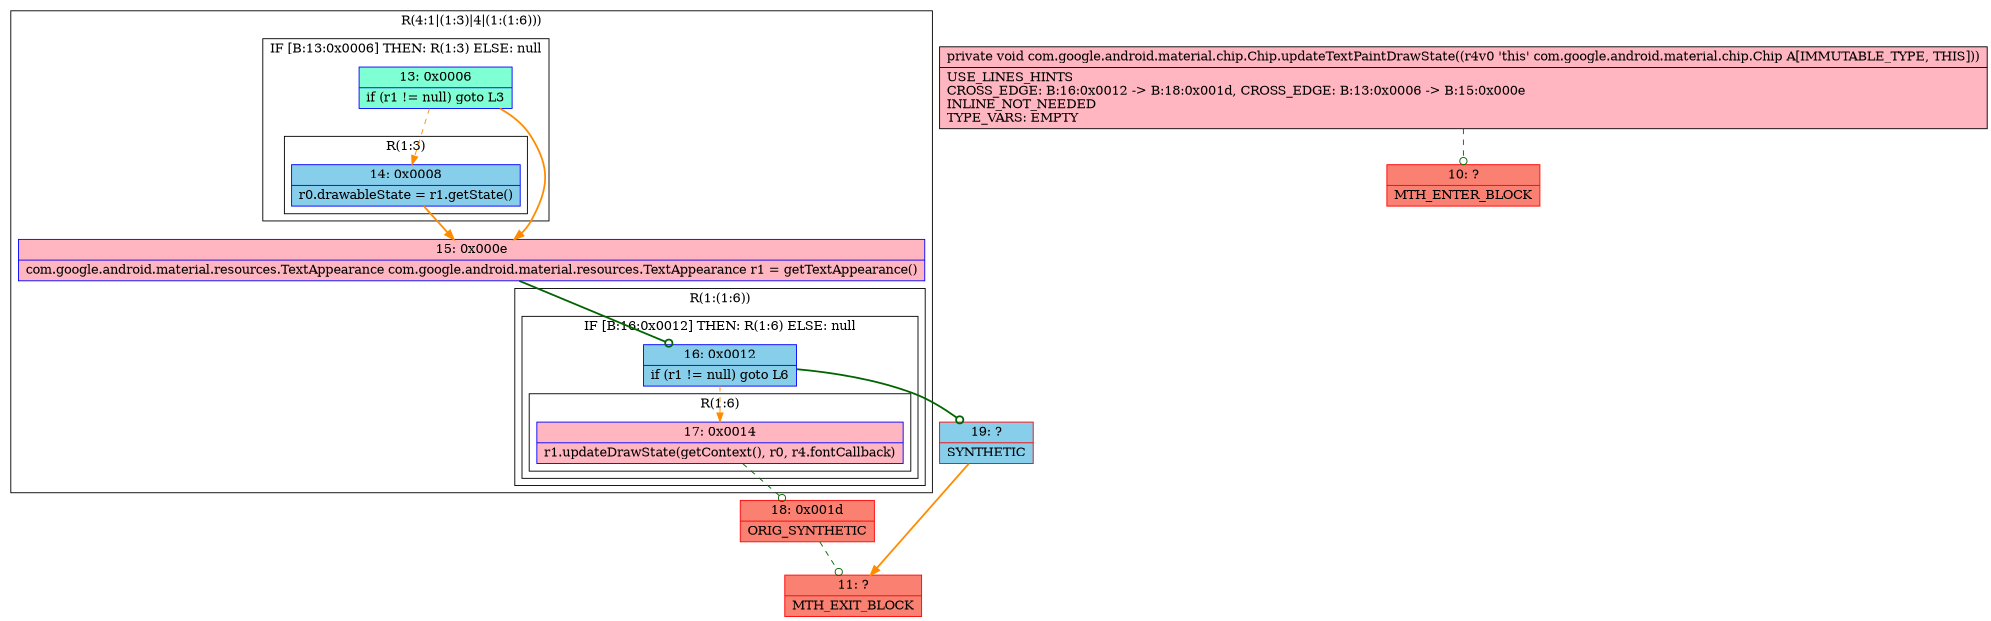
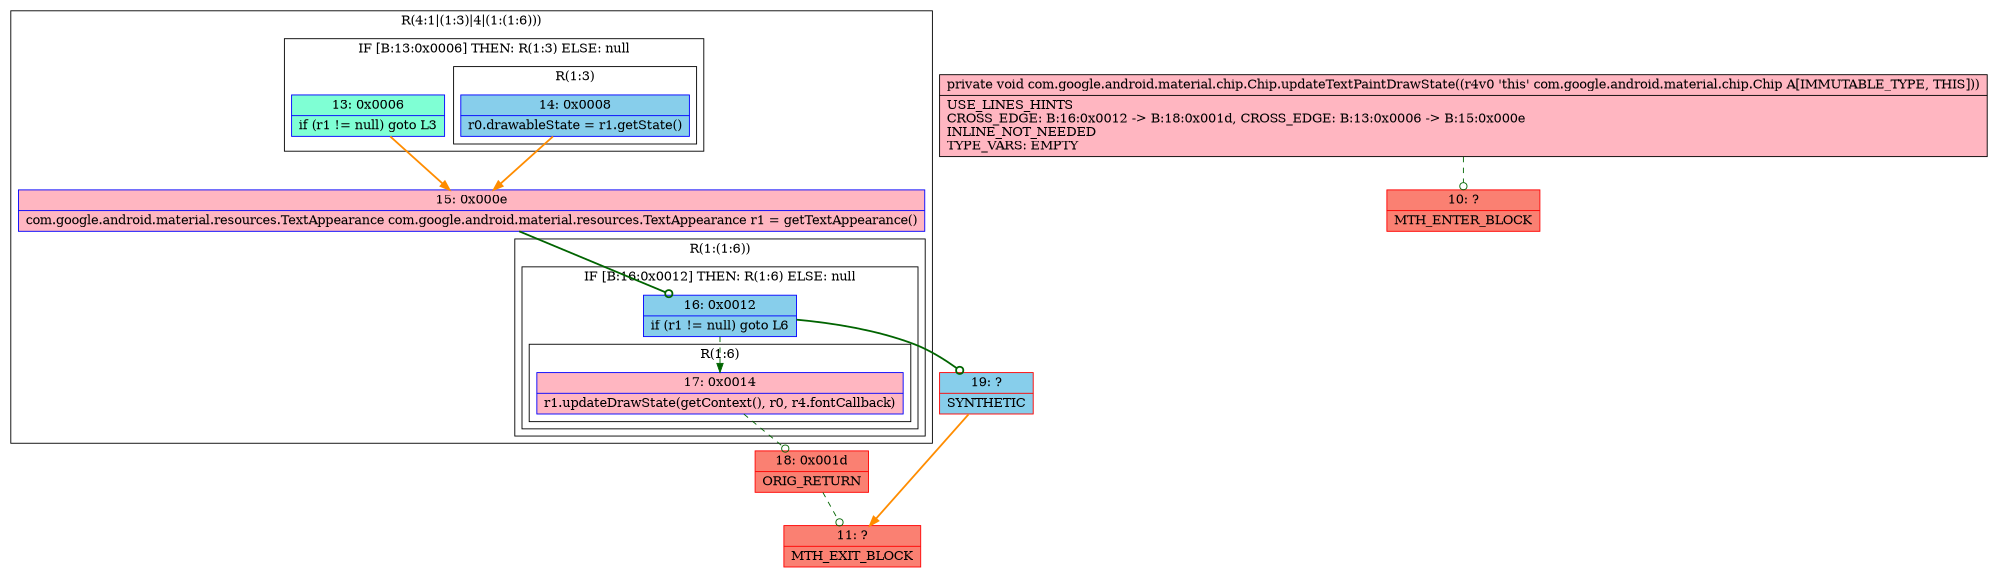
edge "13: 0x0006" -> "14: 0x0008": removed
edge "16: 0x0012" -> "17: 0x0014": color darkorange -> darkgreen
node "18: 0x001d": text "ORIG_SYNTHETIC" -> "ORIG_RETURN"
